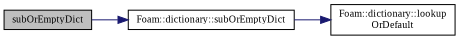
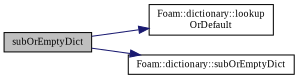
edge "Foam::dictionary::subOrEmptyDict" -> "Foam::dictionary::lookup OrDefault": now "subOrEmptyDict" -> "Foam::dictionary::lookup OrDefault"
